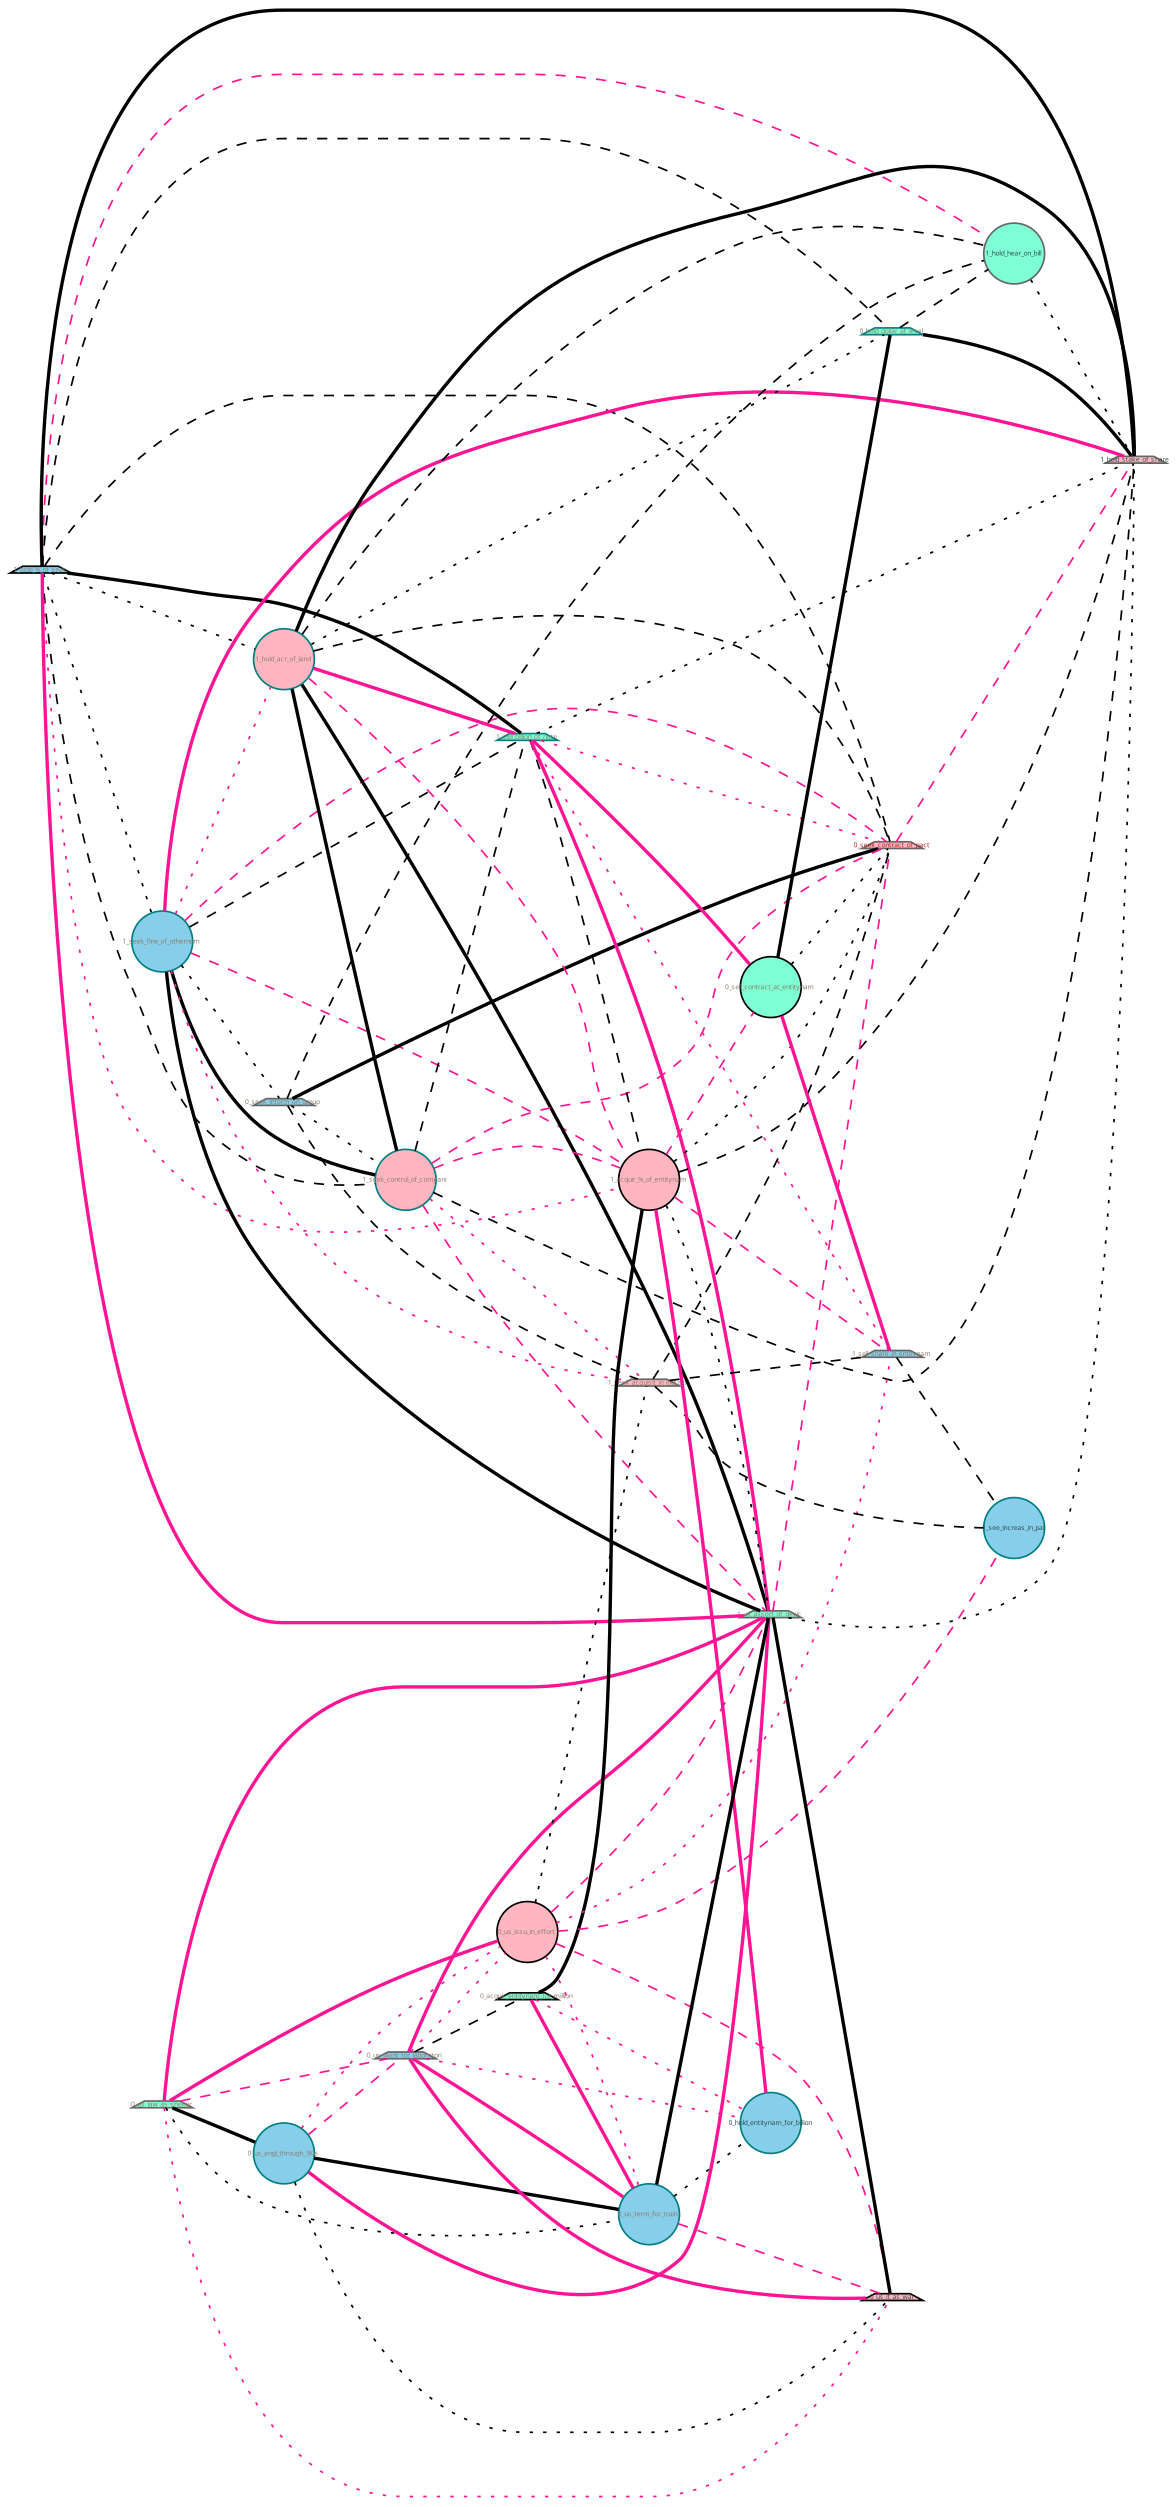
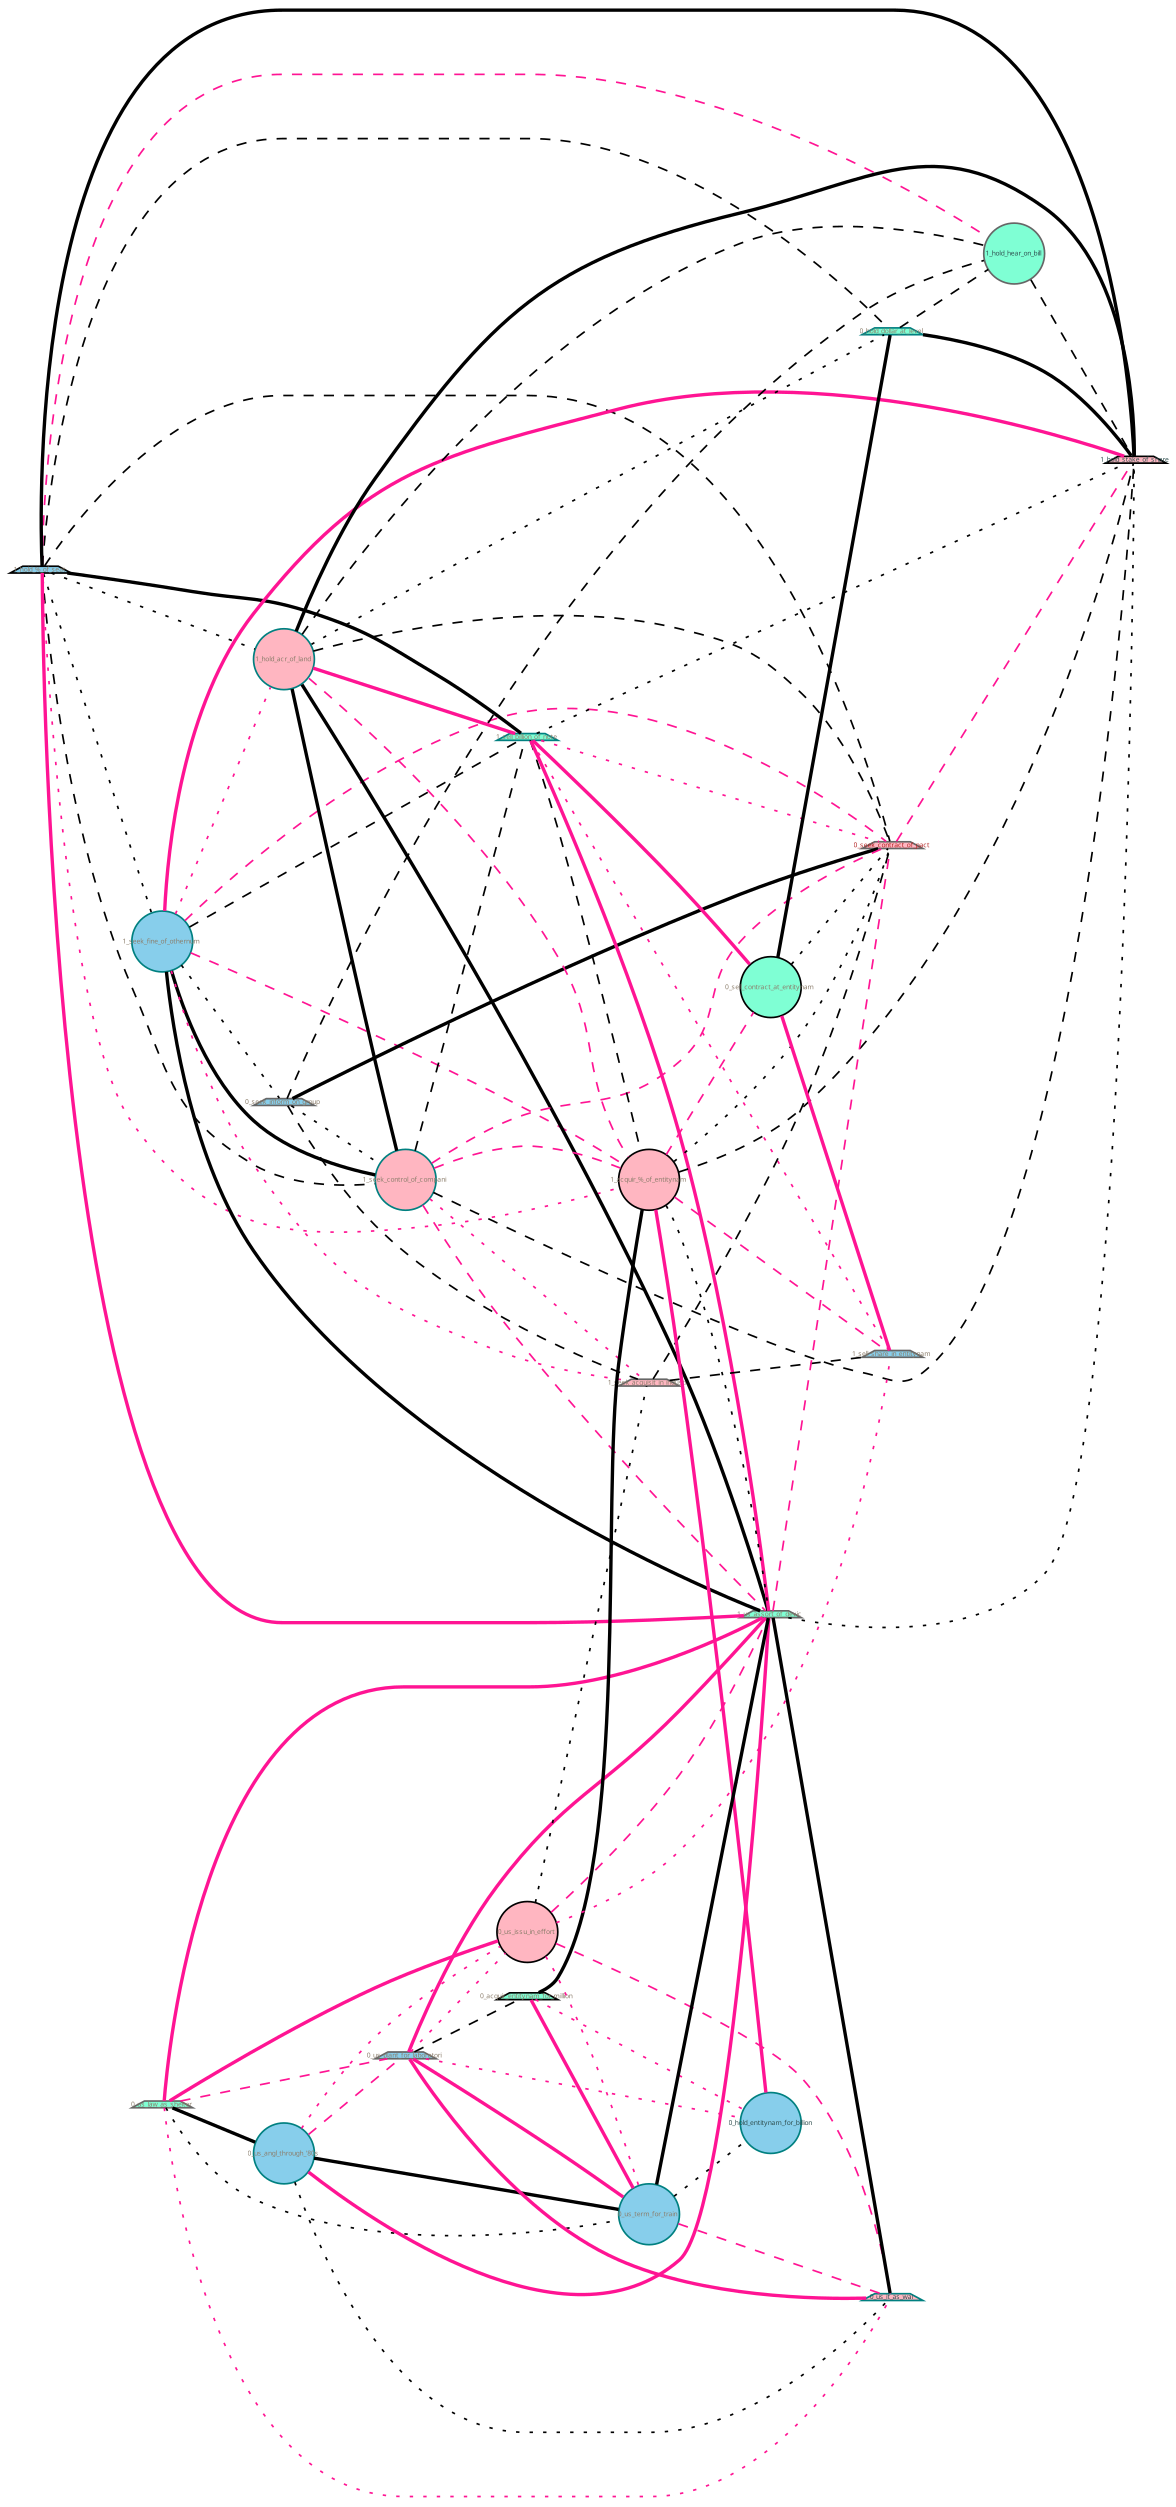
edge "1_hold_hear_on_bill" -- "1_hold_stake_of_share": style dotted -> dashed
node "1_hold_stake_of_share": color gray40 -> black
node "1_see_increas_in_pai": removed
node "0_us_it_as_wai": color black -> teal
